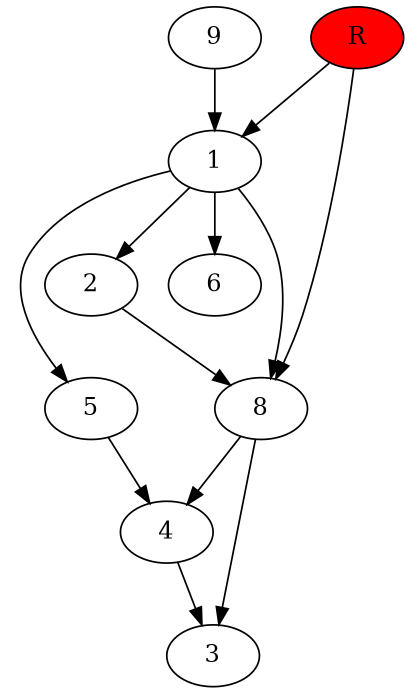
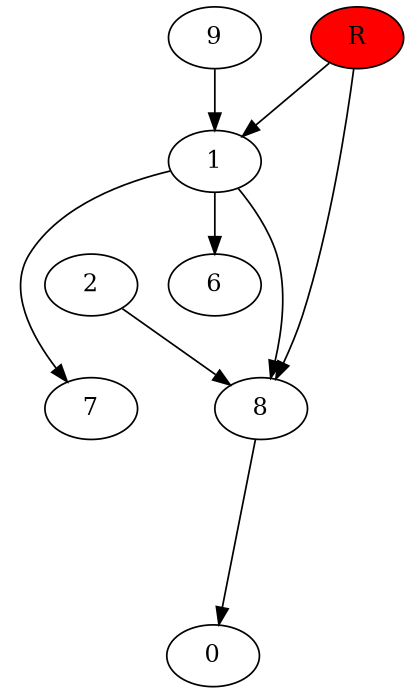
edge "1" -> "2": removed
node "5": label "5" -> "7"
node "4": removed
node "3": label "3" -> "0"
